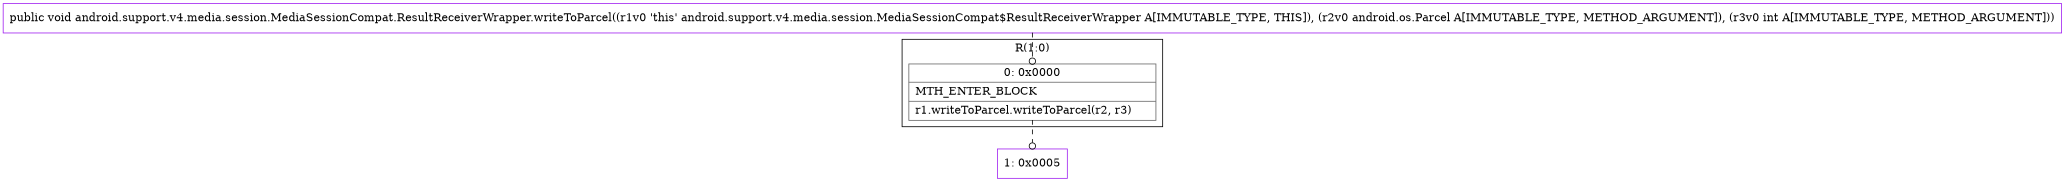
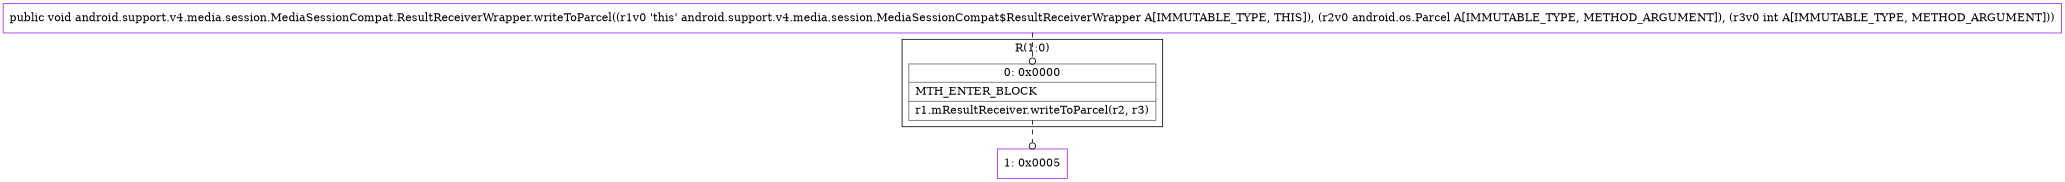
node "0: 0x0000": text "r1.writeToParcel.writeToParcel(r2, r3)" -> "r1.mResultReceiver.writeToParcel(r2, r3)"
